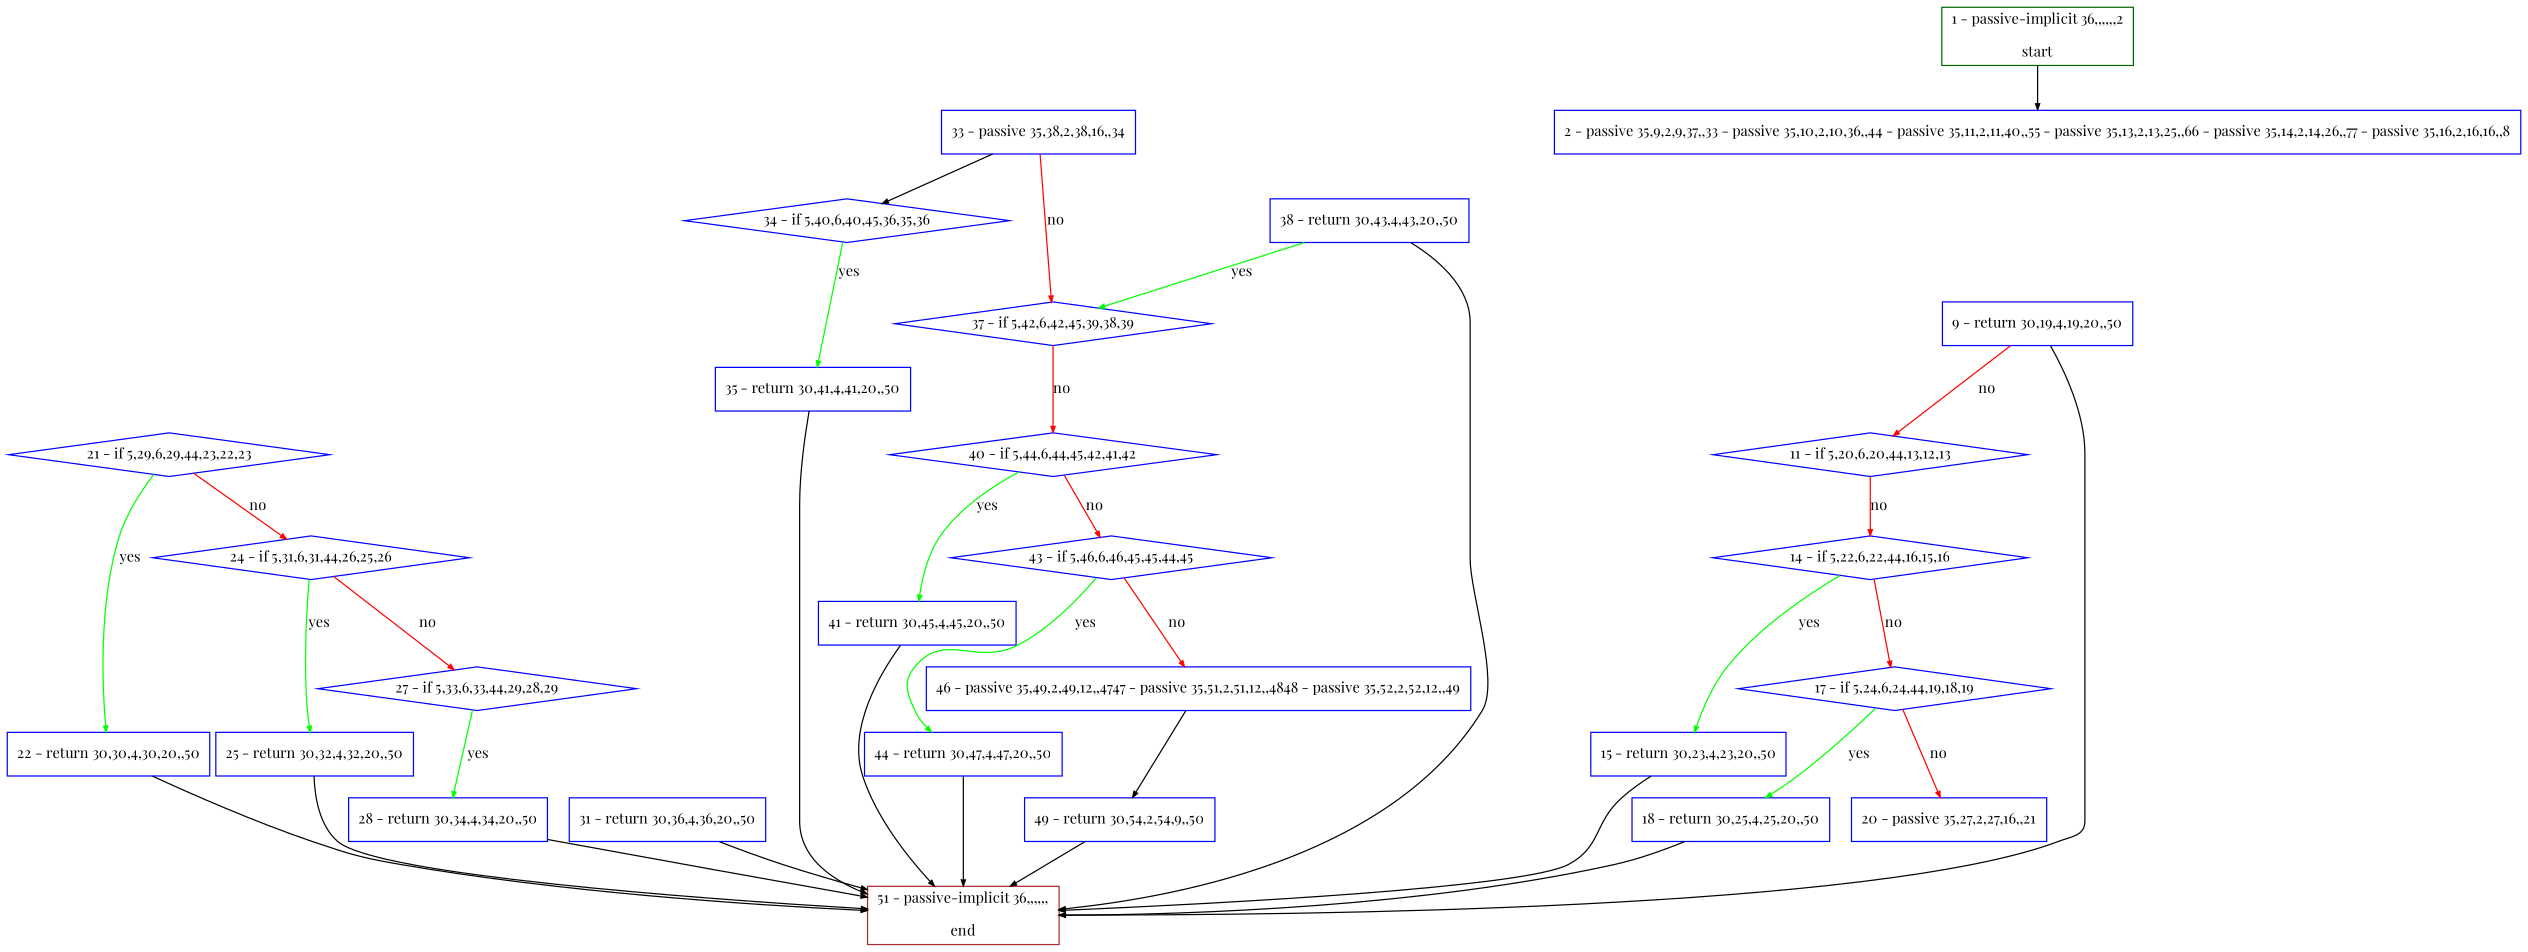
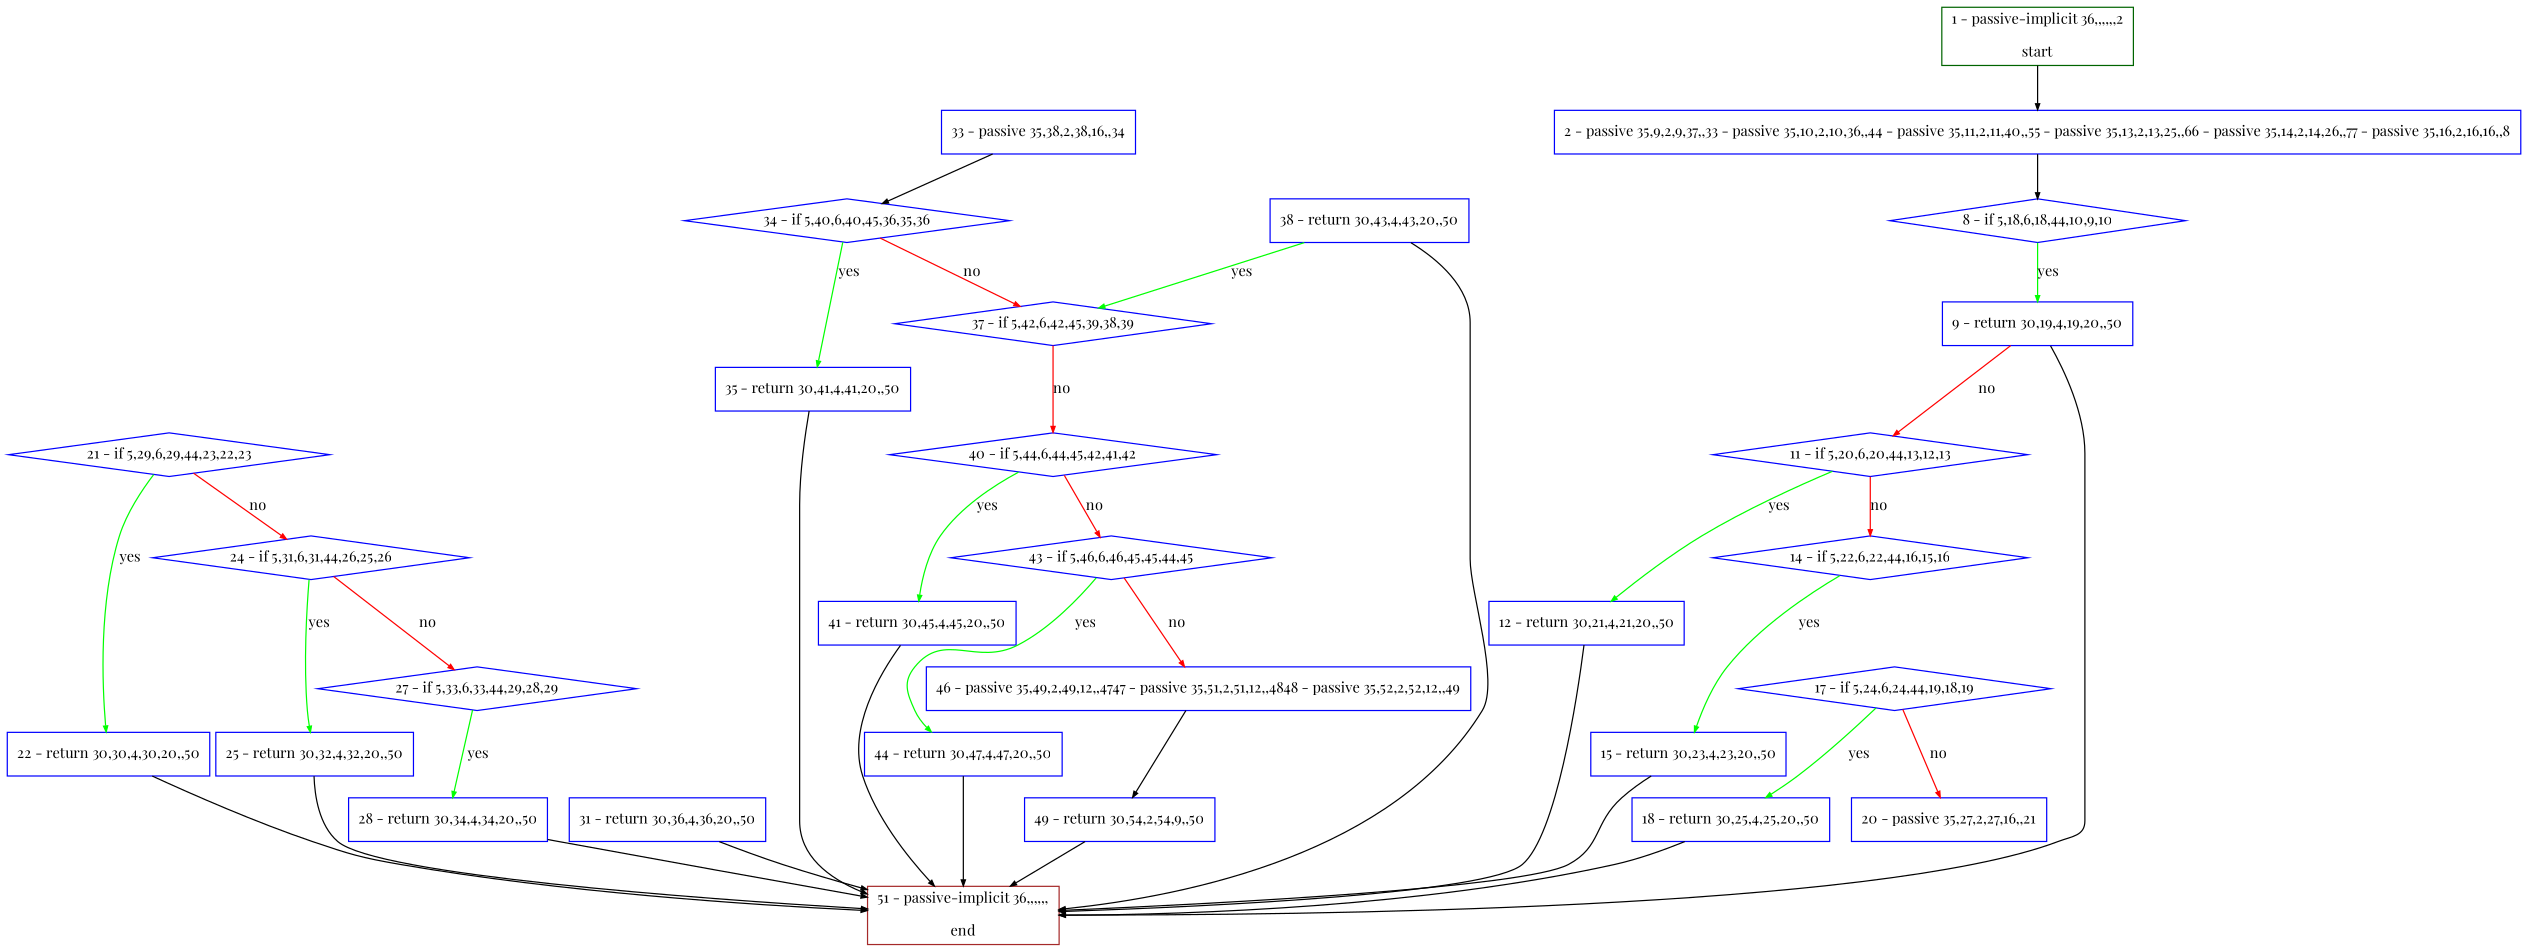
node "8 - if 5,18,6,18,44,10,9,10": added
edge "33 - passive 35,38,2,38,16,,34" -> "37 - if 5,42,6,42,45,39,38,39": now "34 - if 5,40,6,40,45,36,35,36" -> "37 - if 5,42,6,42,45,39,38,39"
edge "14 - if 5,22,6,22,44,16,15,16" -> "17 - if 5,24,6,24,44,19,18,19": removed, label "no"
node "12 - return 30,21,4,21,20,,50": added
